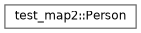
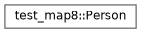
node "test_map2::Person": label "test_map2::Person" -> "test_map8::Person"
